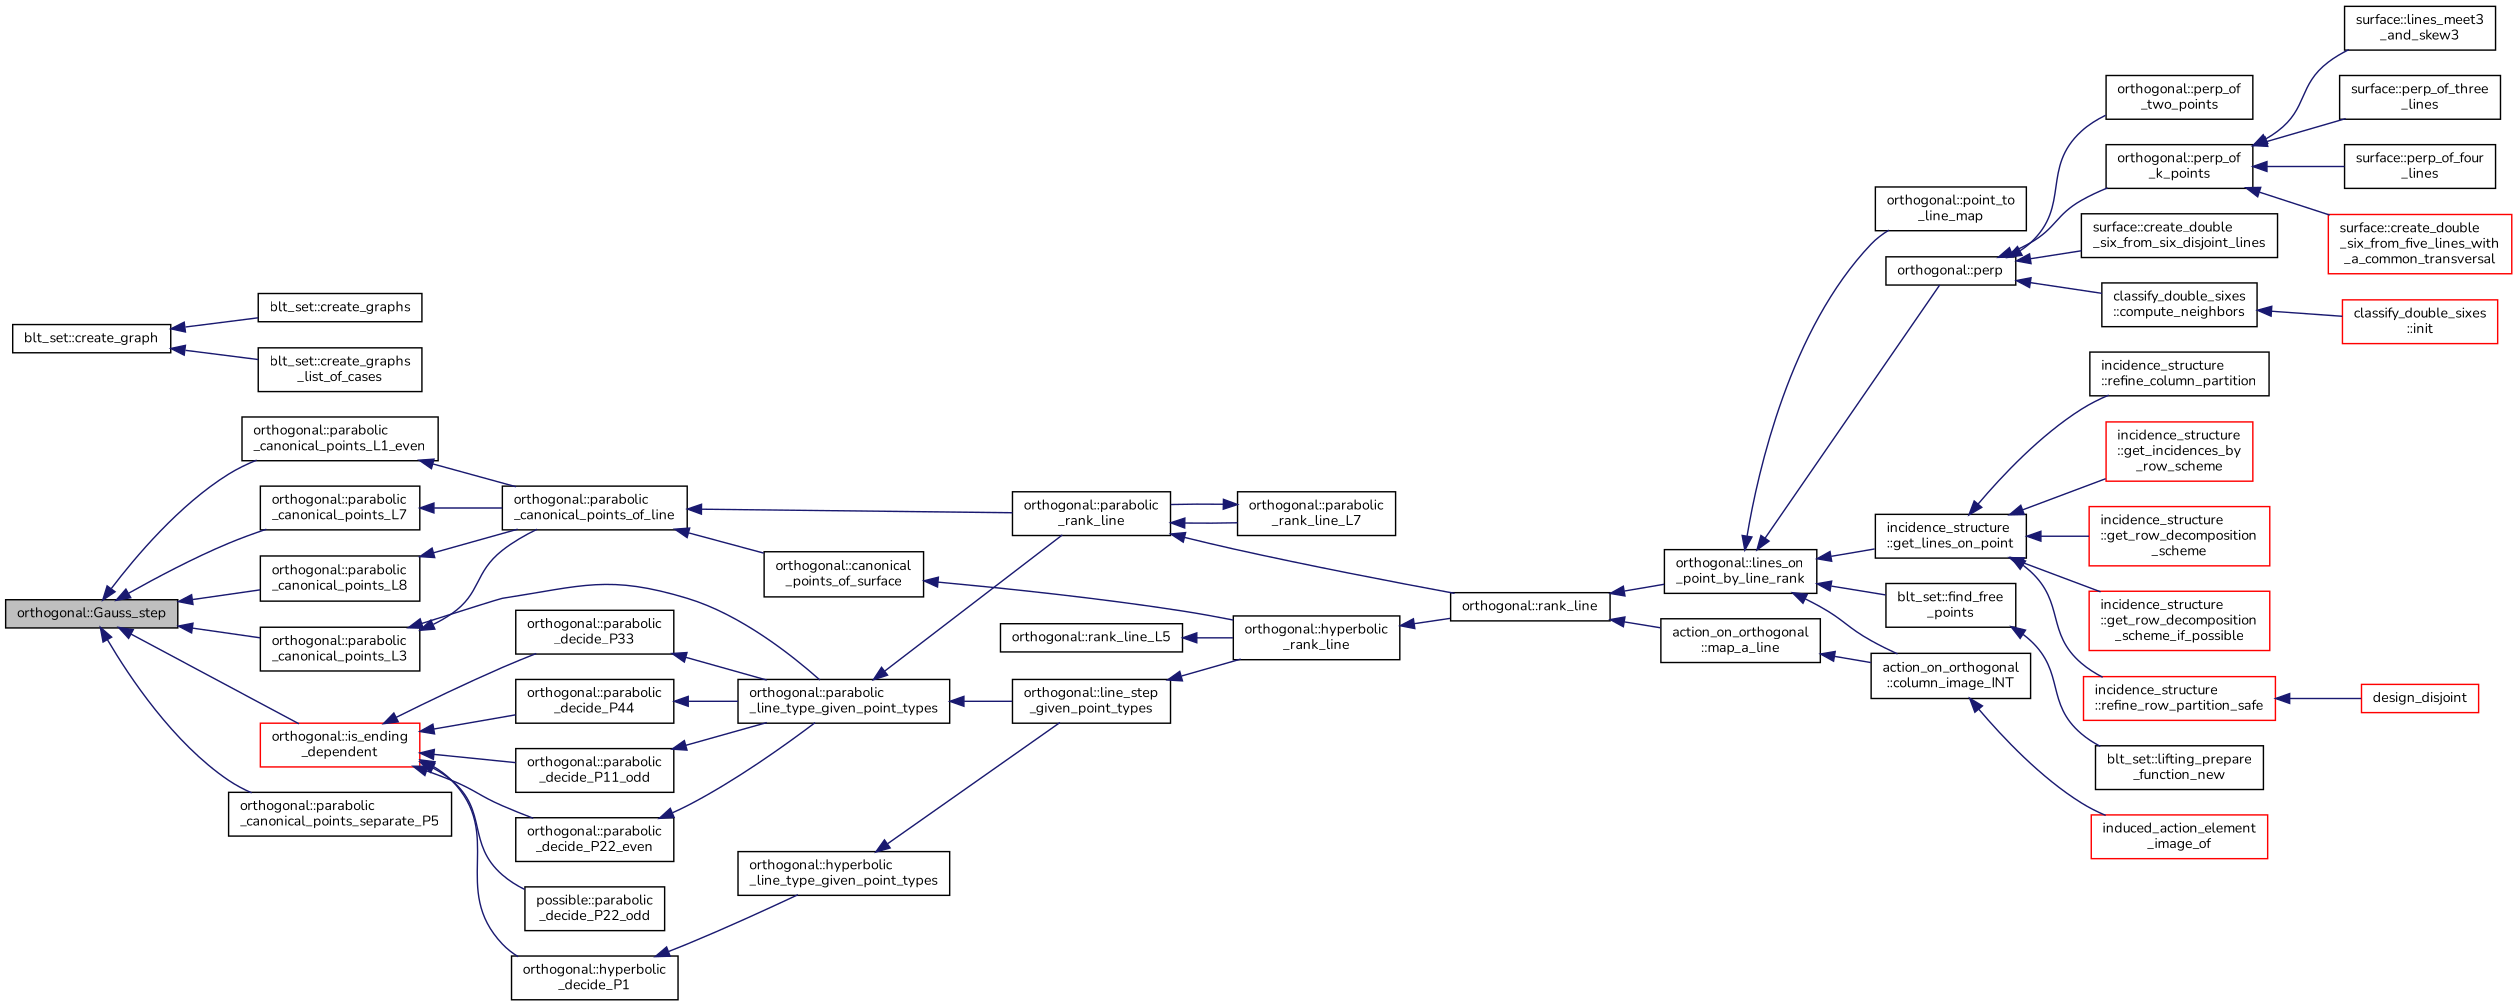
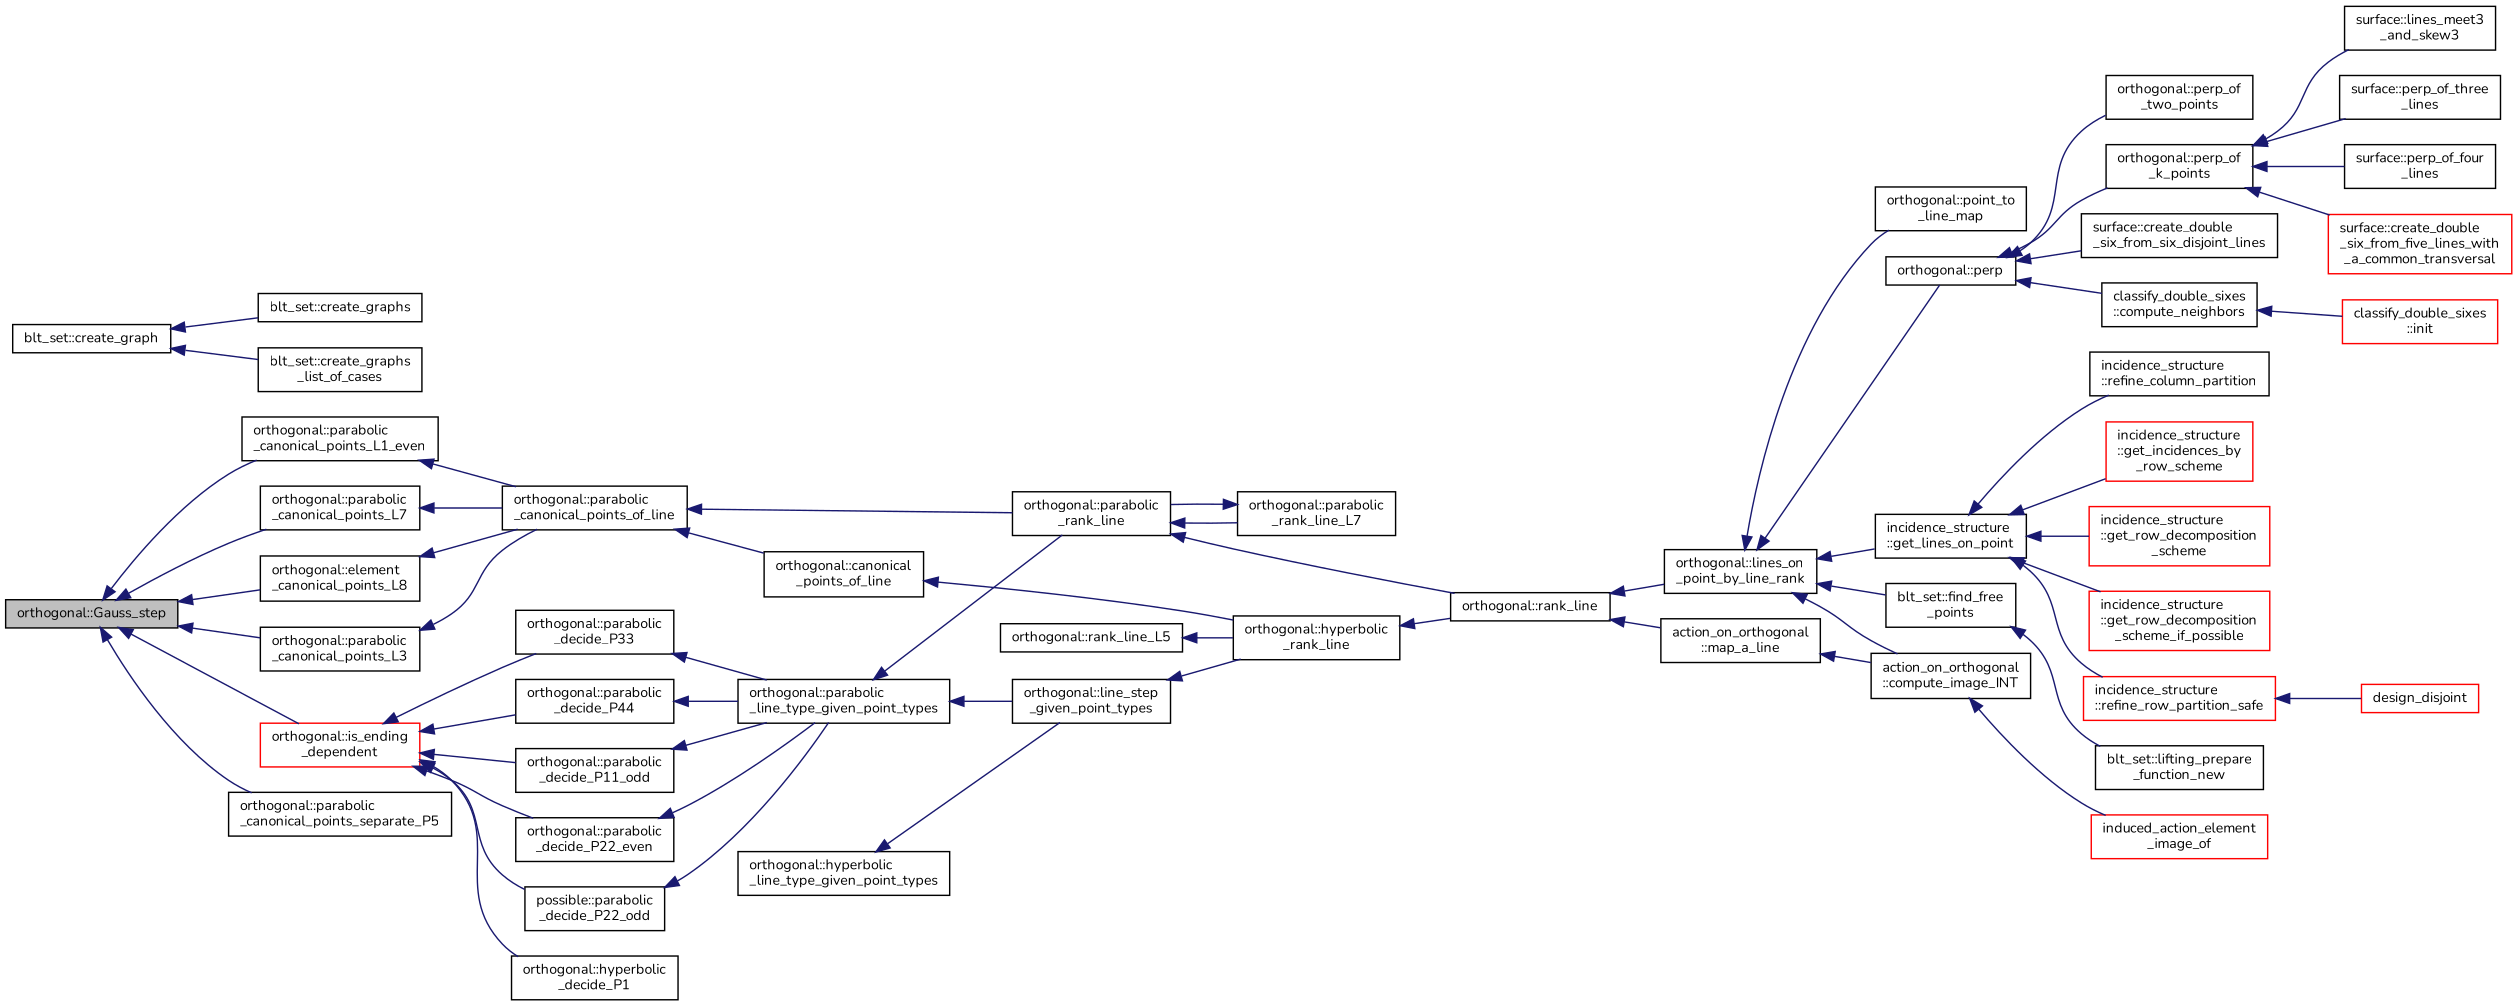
node "orthogonal::canonical _points_of_surface": label "orthogonal::canonical _points_of_surface" -> "orthogonal::canonical _points_of_line"
node "orthogonal::parabolic _canonical_points_L8": label "orthogonal::parabolic _canonical_points_L8" -> "orthogonal::element _canonical_points_L8"
edge "orthogonal::parabolic _line_type_given_point_types" -> "orthogonal::parabolic _canonical_points_L3": now "orthogonal::parabolic _line_type_given_point_types" -> "possible::parabolic _decide_P22_odd"
node "action_on_orthogonal ::column_image_INT": label "action_on_orthogonal ::column_image_INT" -> "action_on_orthogonal ::compute_image_INT"
edge "orthogonal::hyperbolic _line_type_given_point_types" -> "orthogonal::hyperbolic _decide_P1": removed
